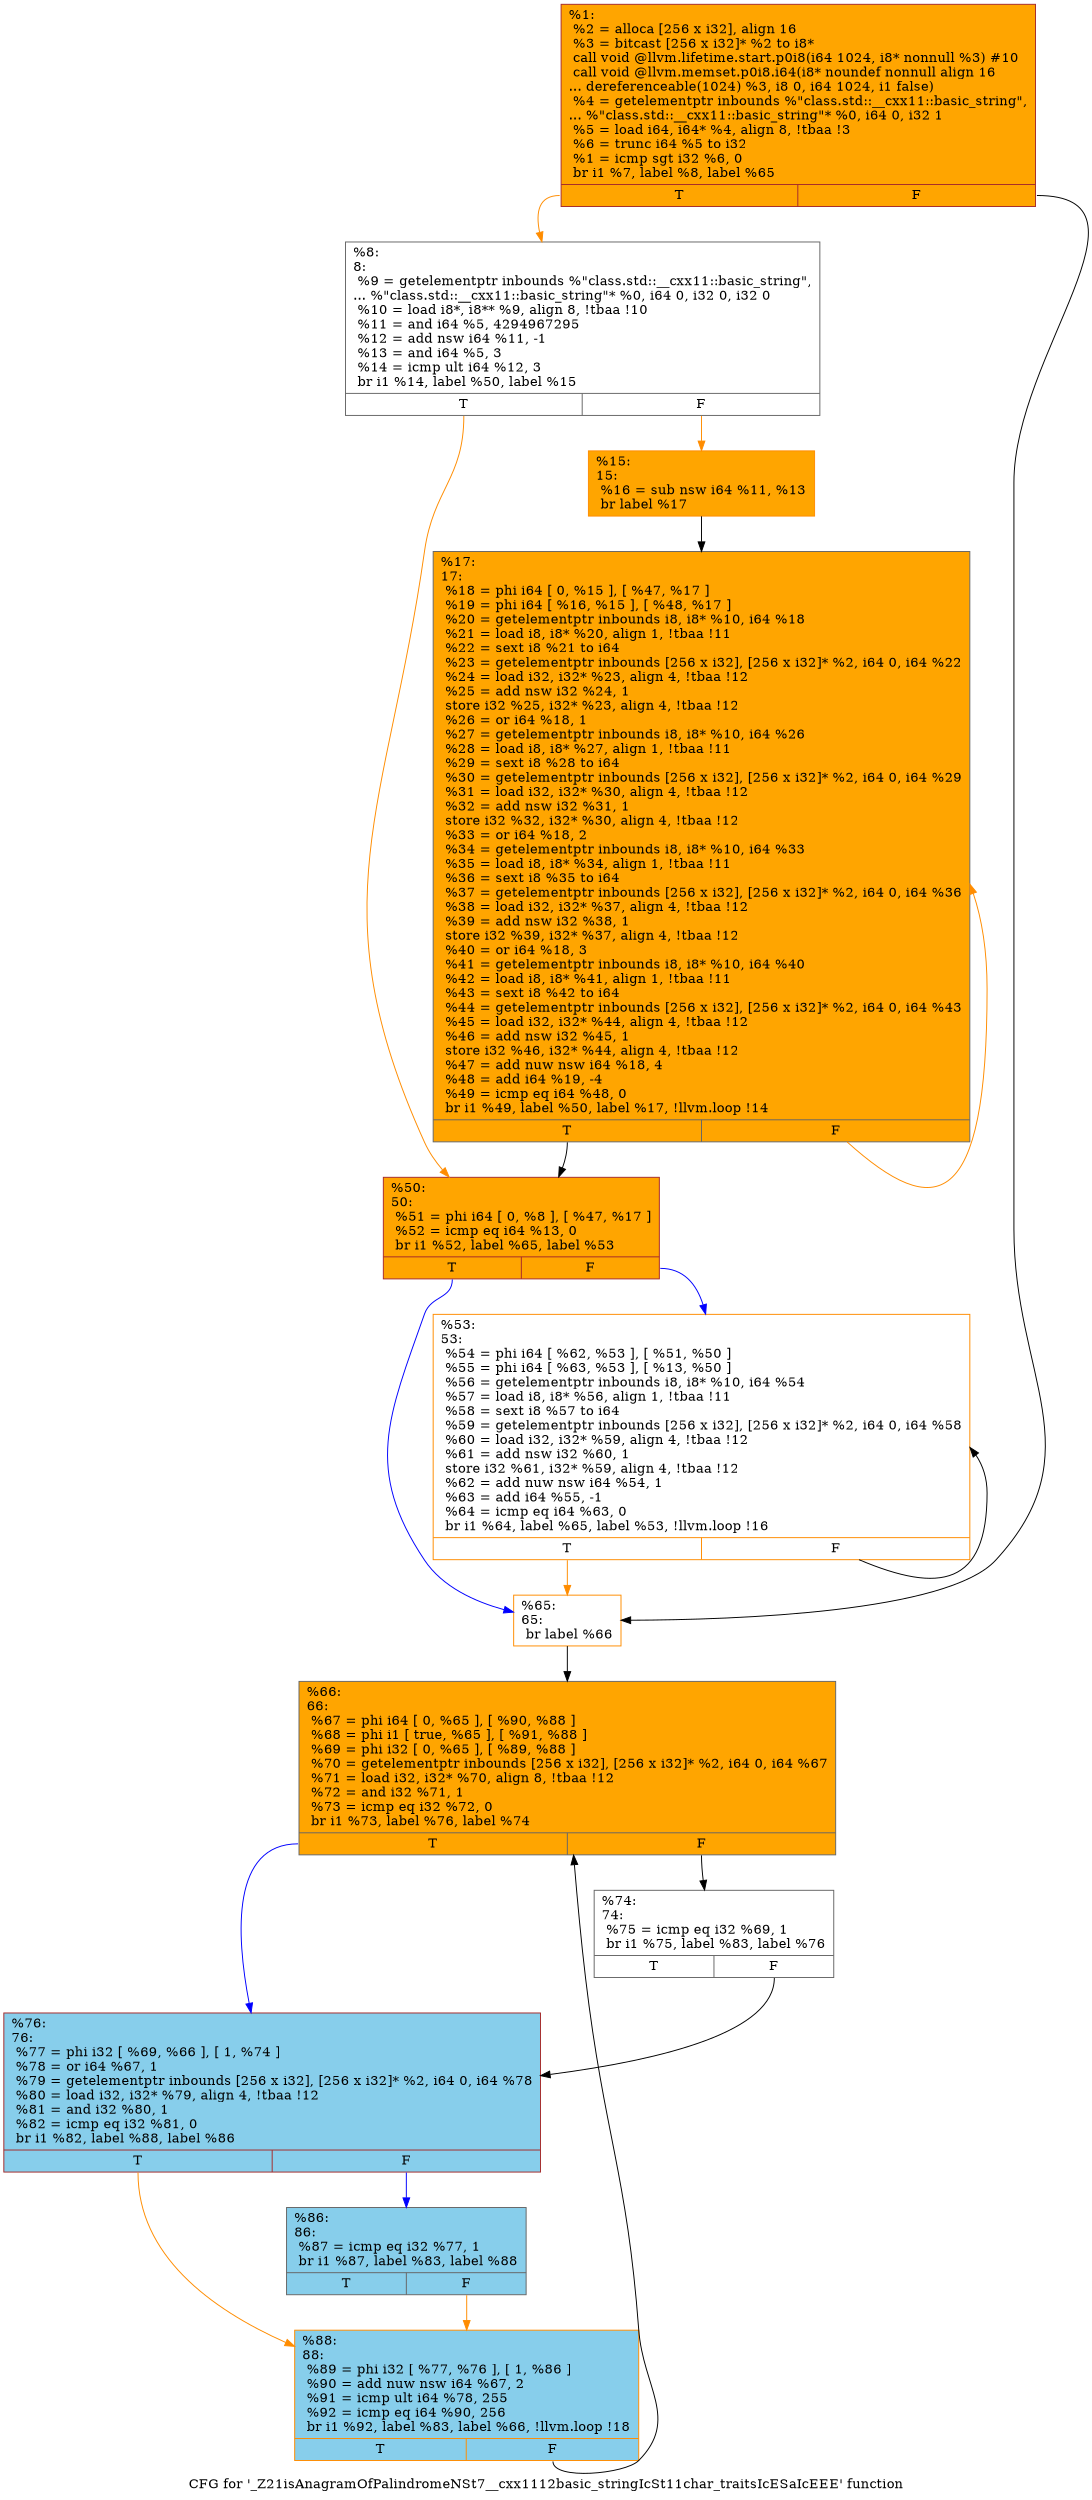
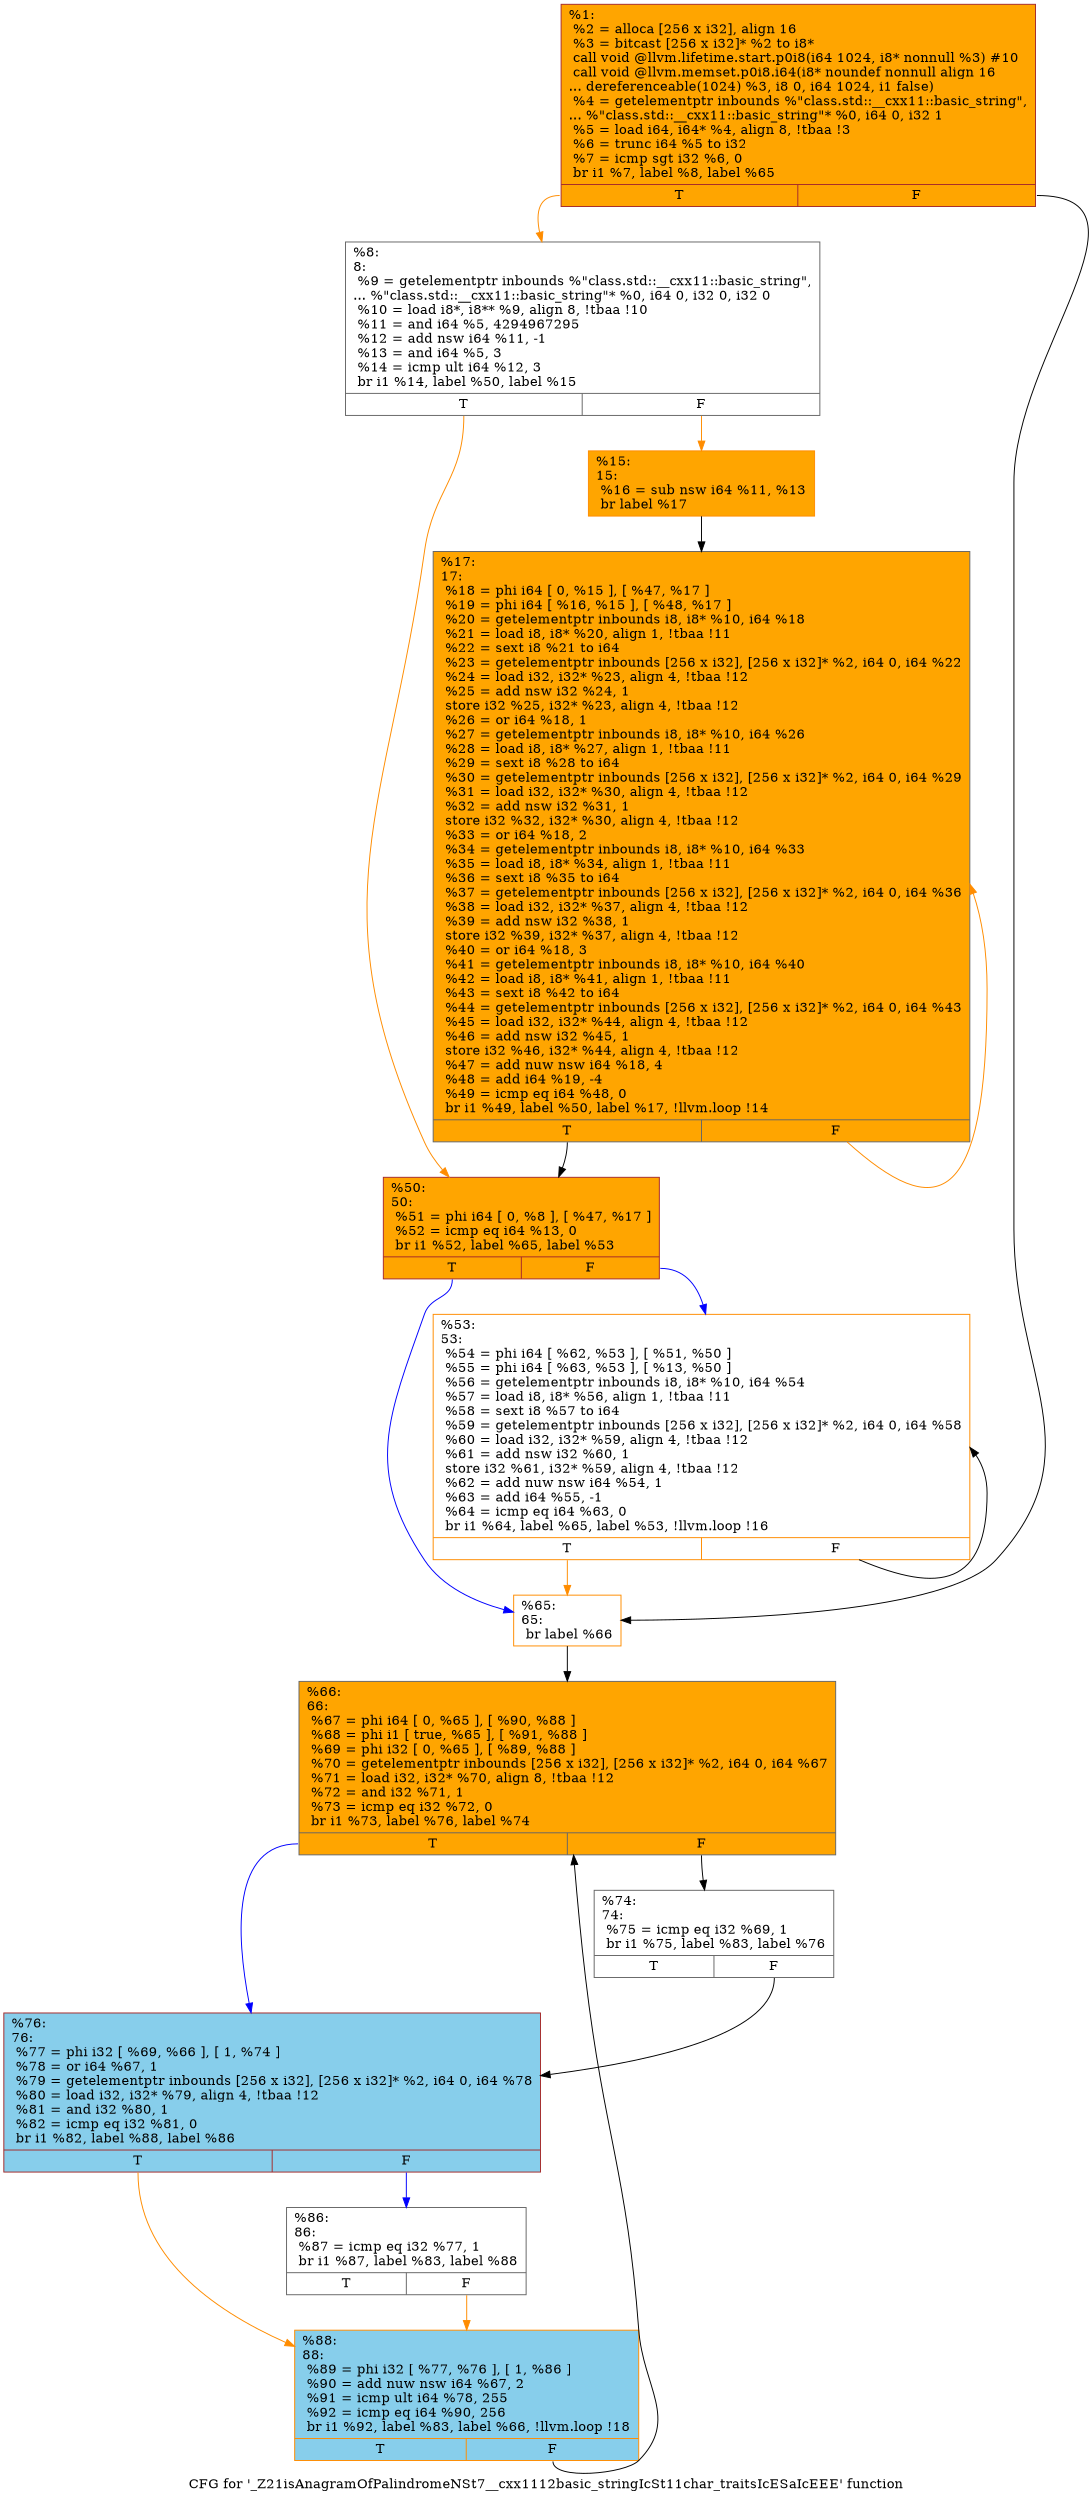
node "%1:": text "%1 = icmp sgt i32 %6, 0" -> "%7 = icmp sgt i32 %6, 0"
node "%86:": fillcolor skyblue -> white
